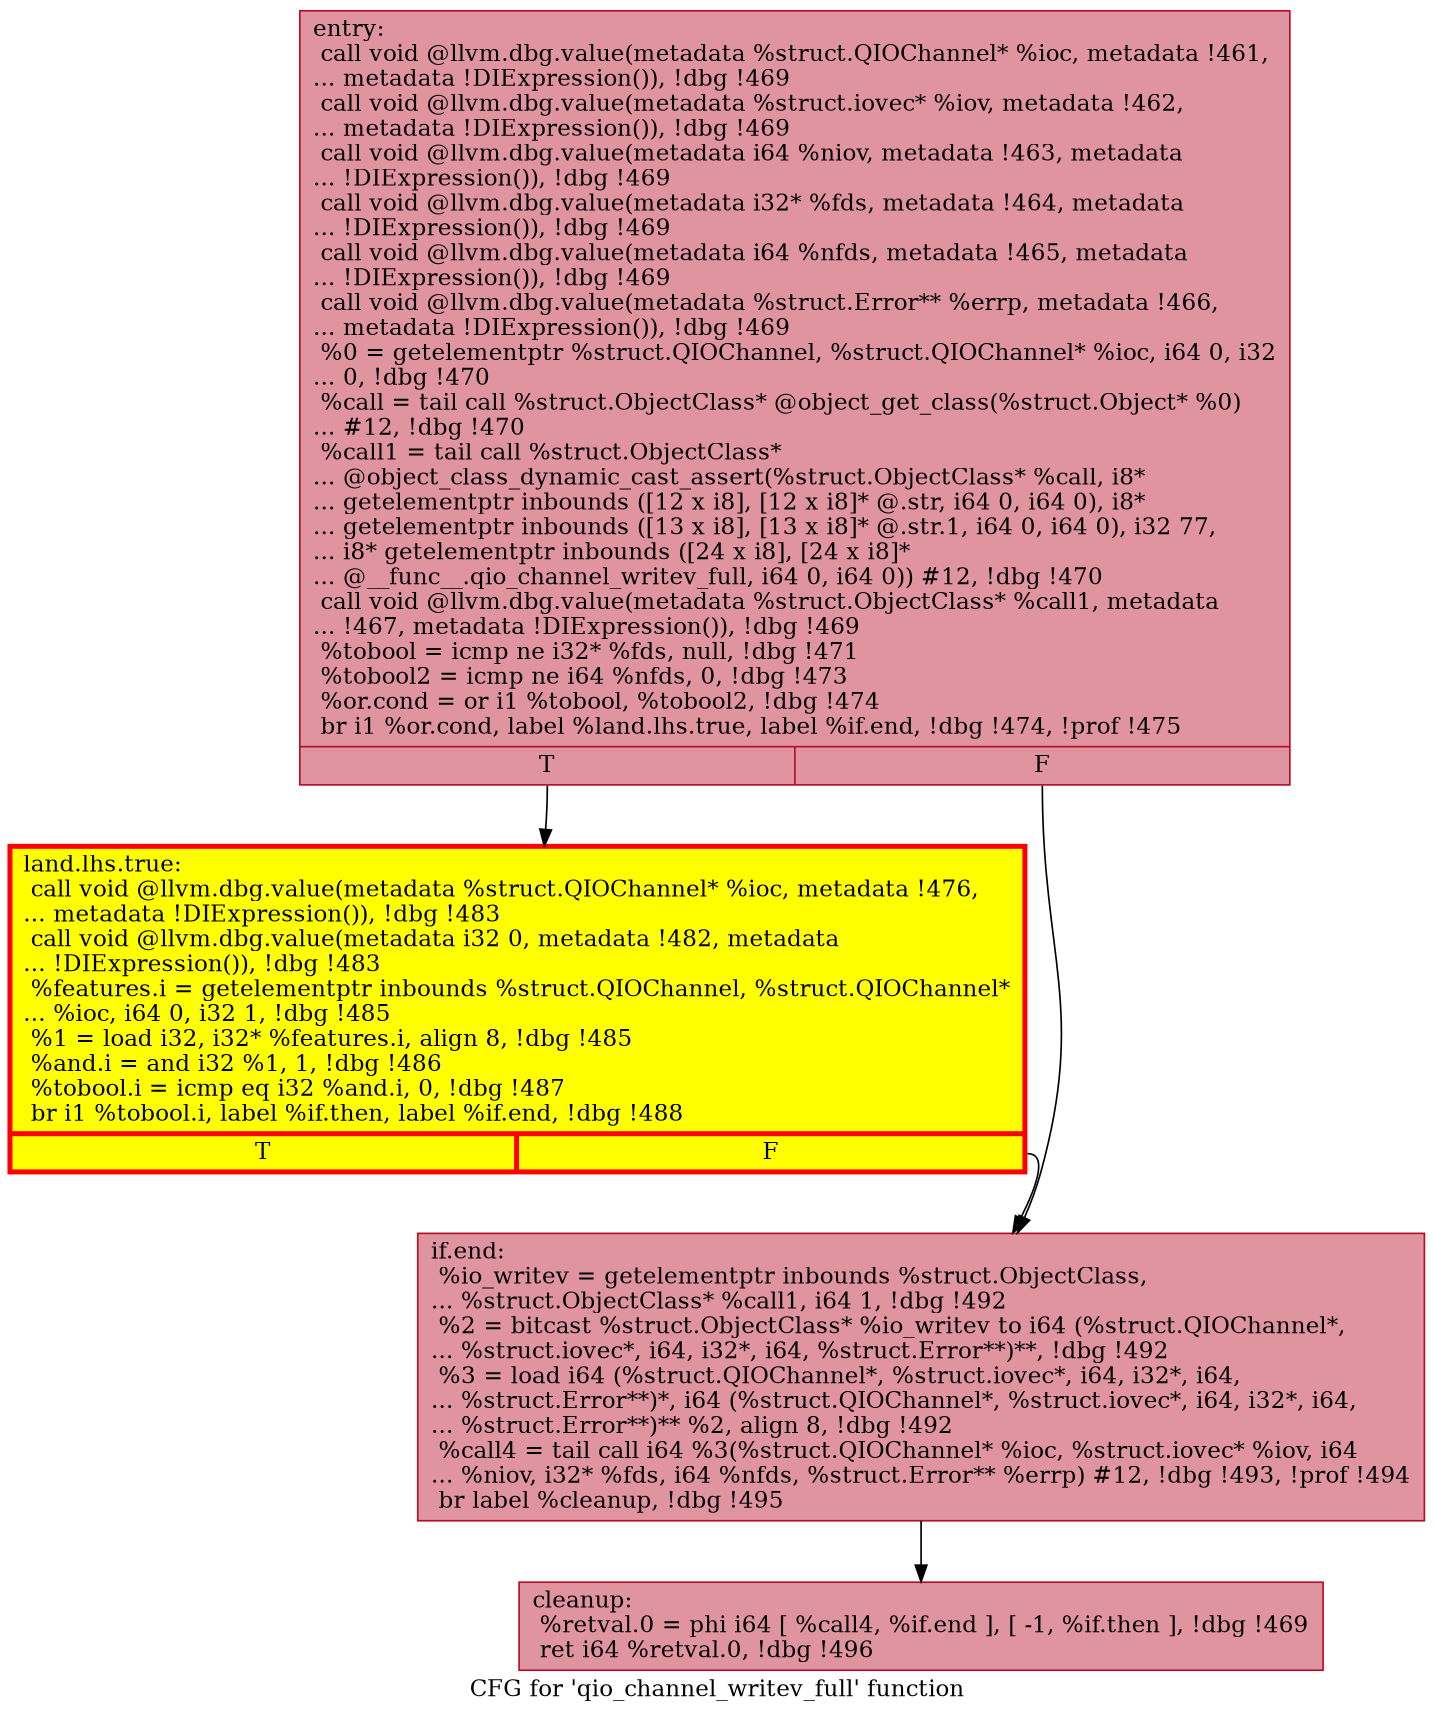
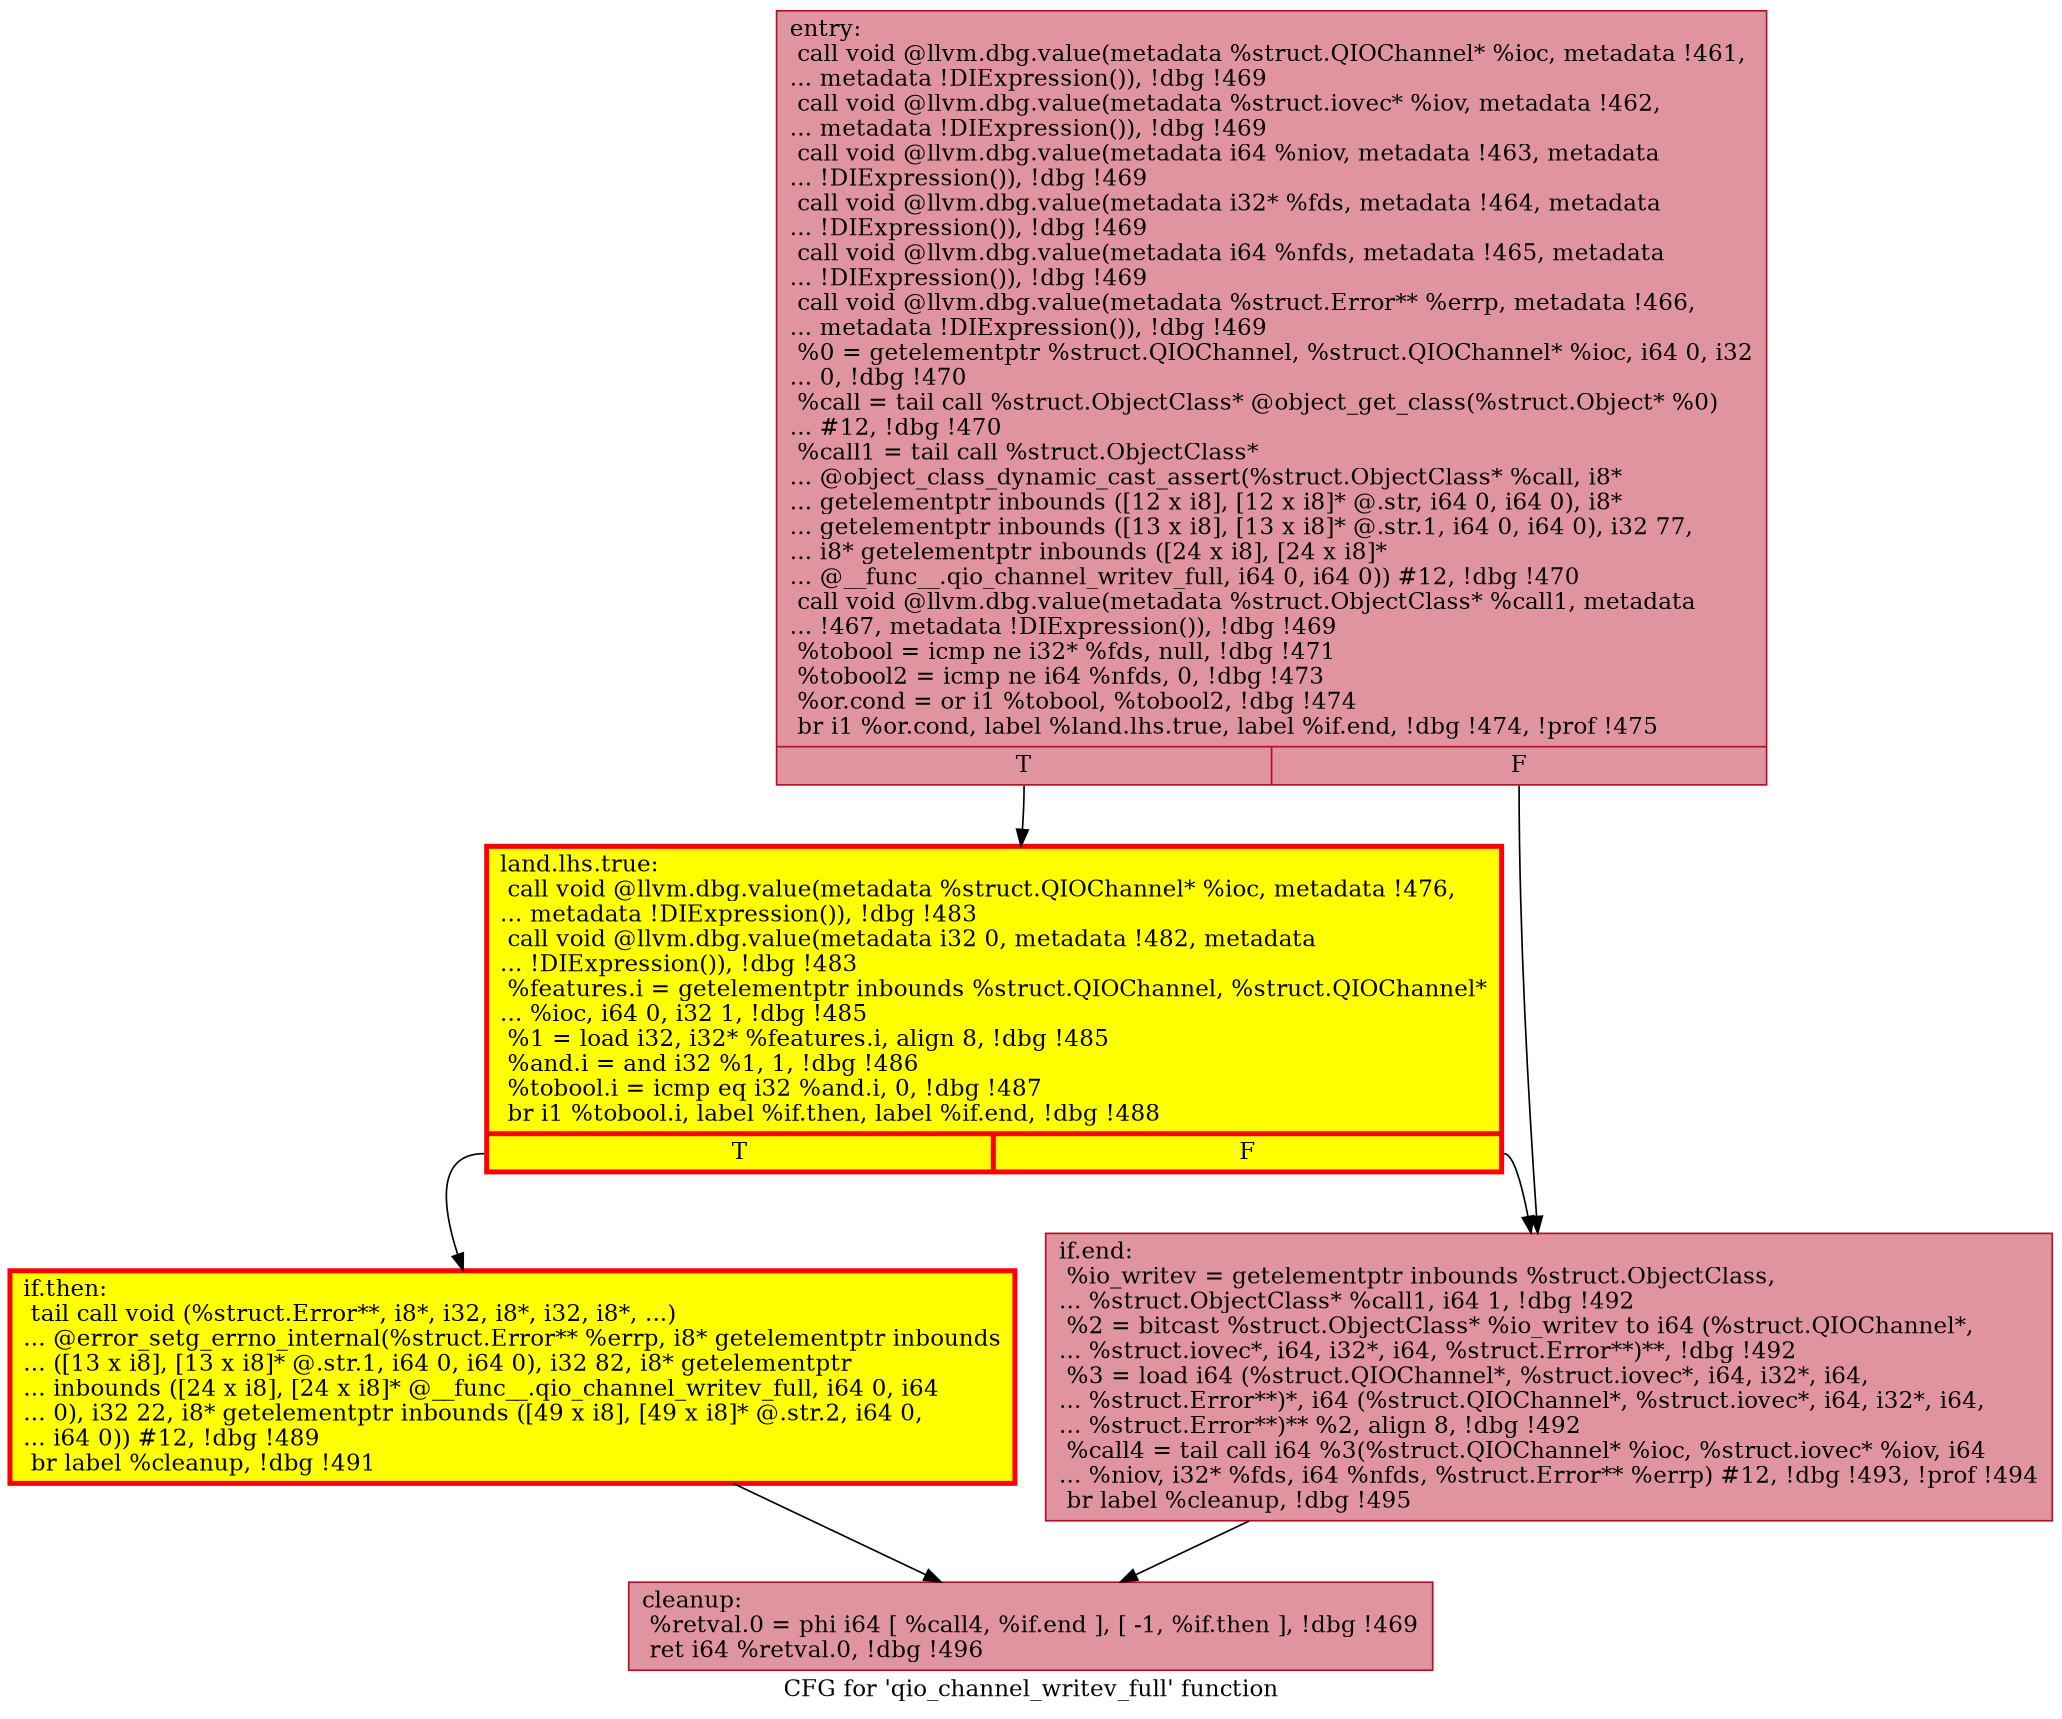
node "if.then:": added
